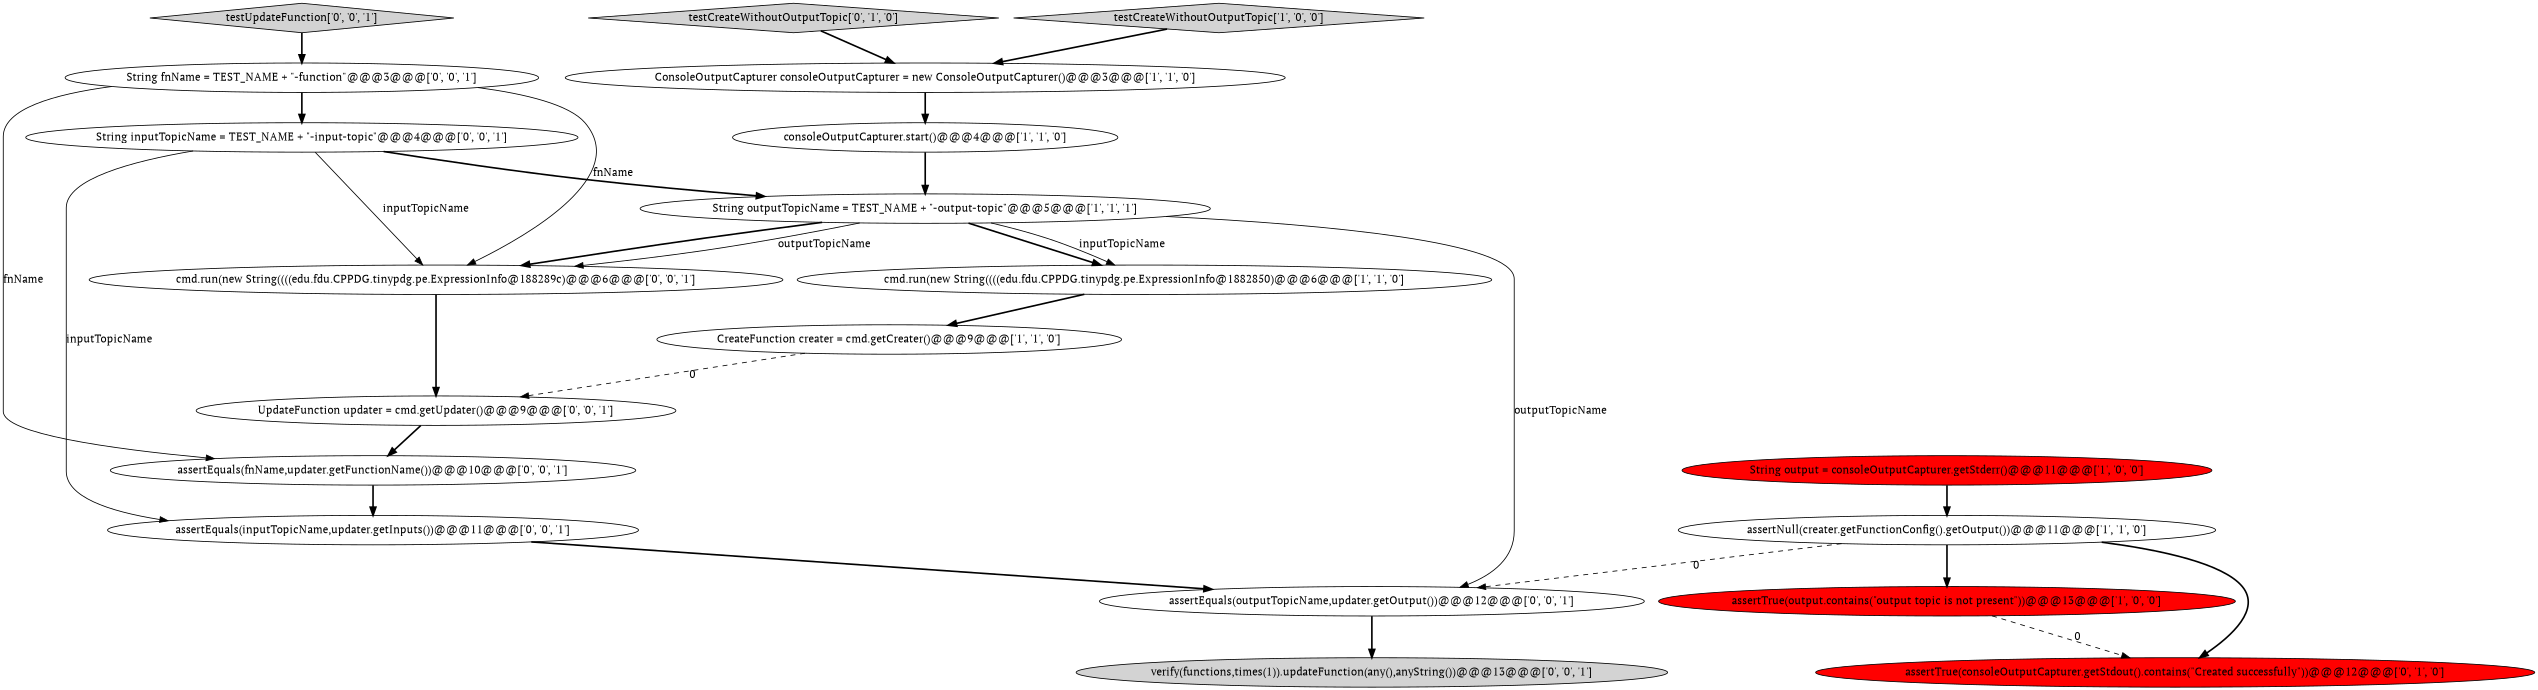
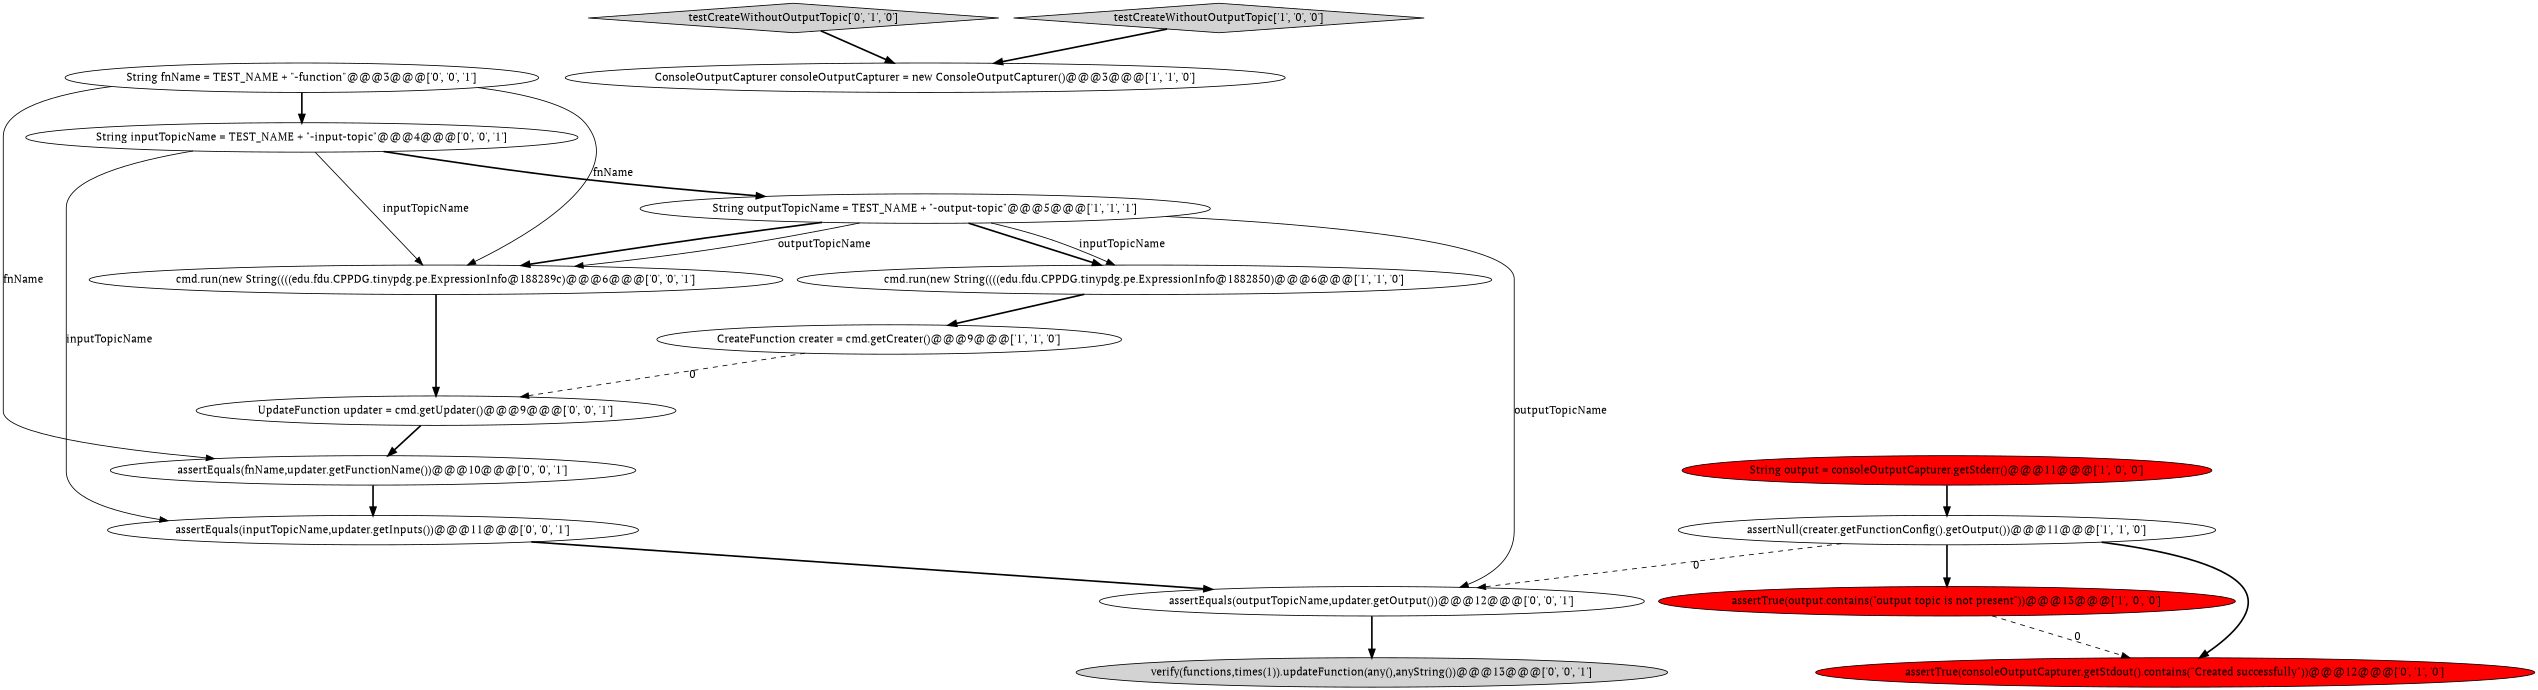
node "testUpdateFunction['0', '0', '1']": removed
node "consoleOutputCapturer.start()@@@4@@@['1', '1', '0']": removed
